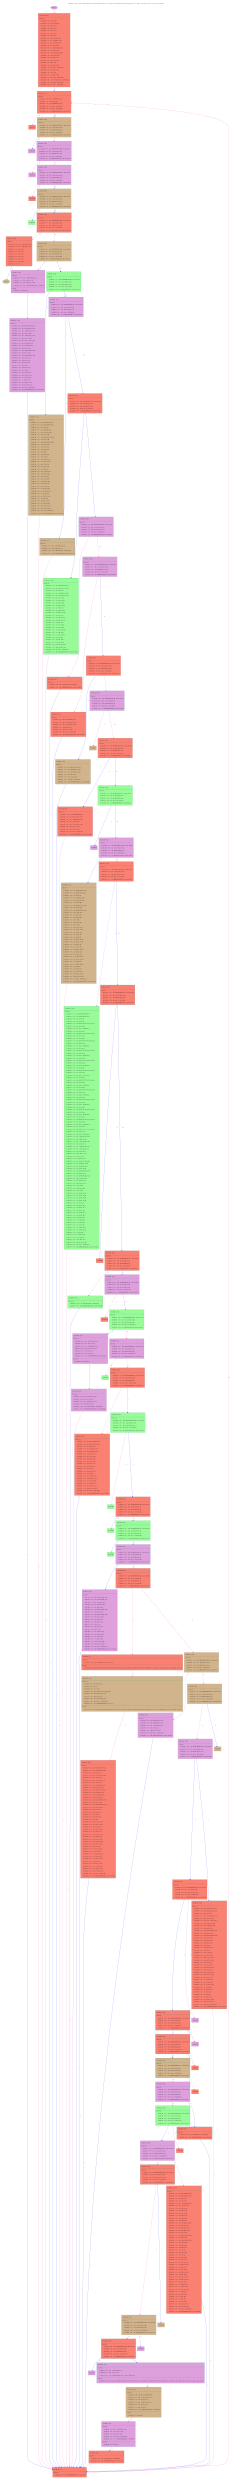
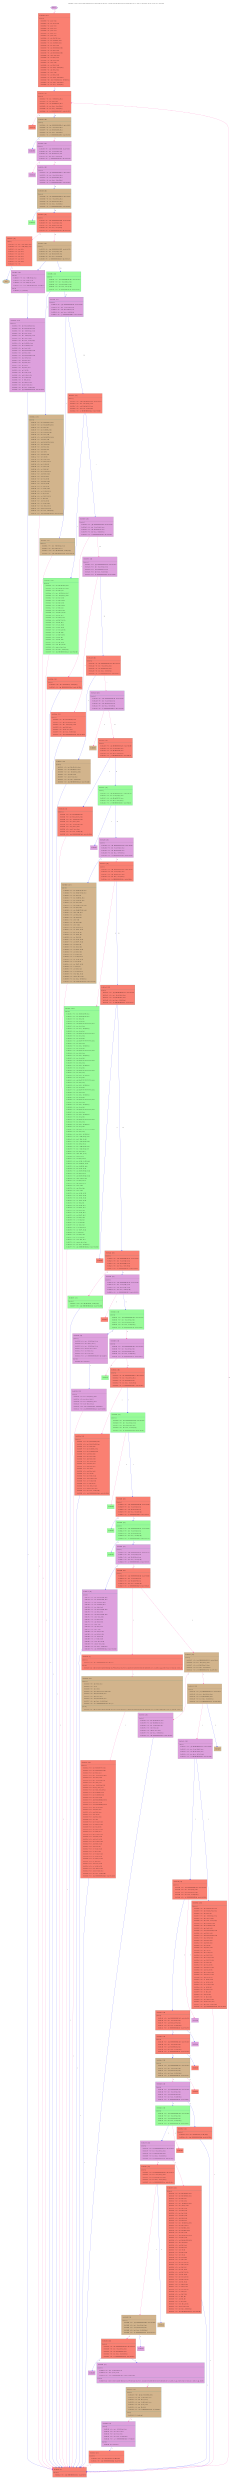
node "0x402575": removed
